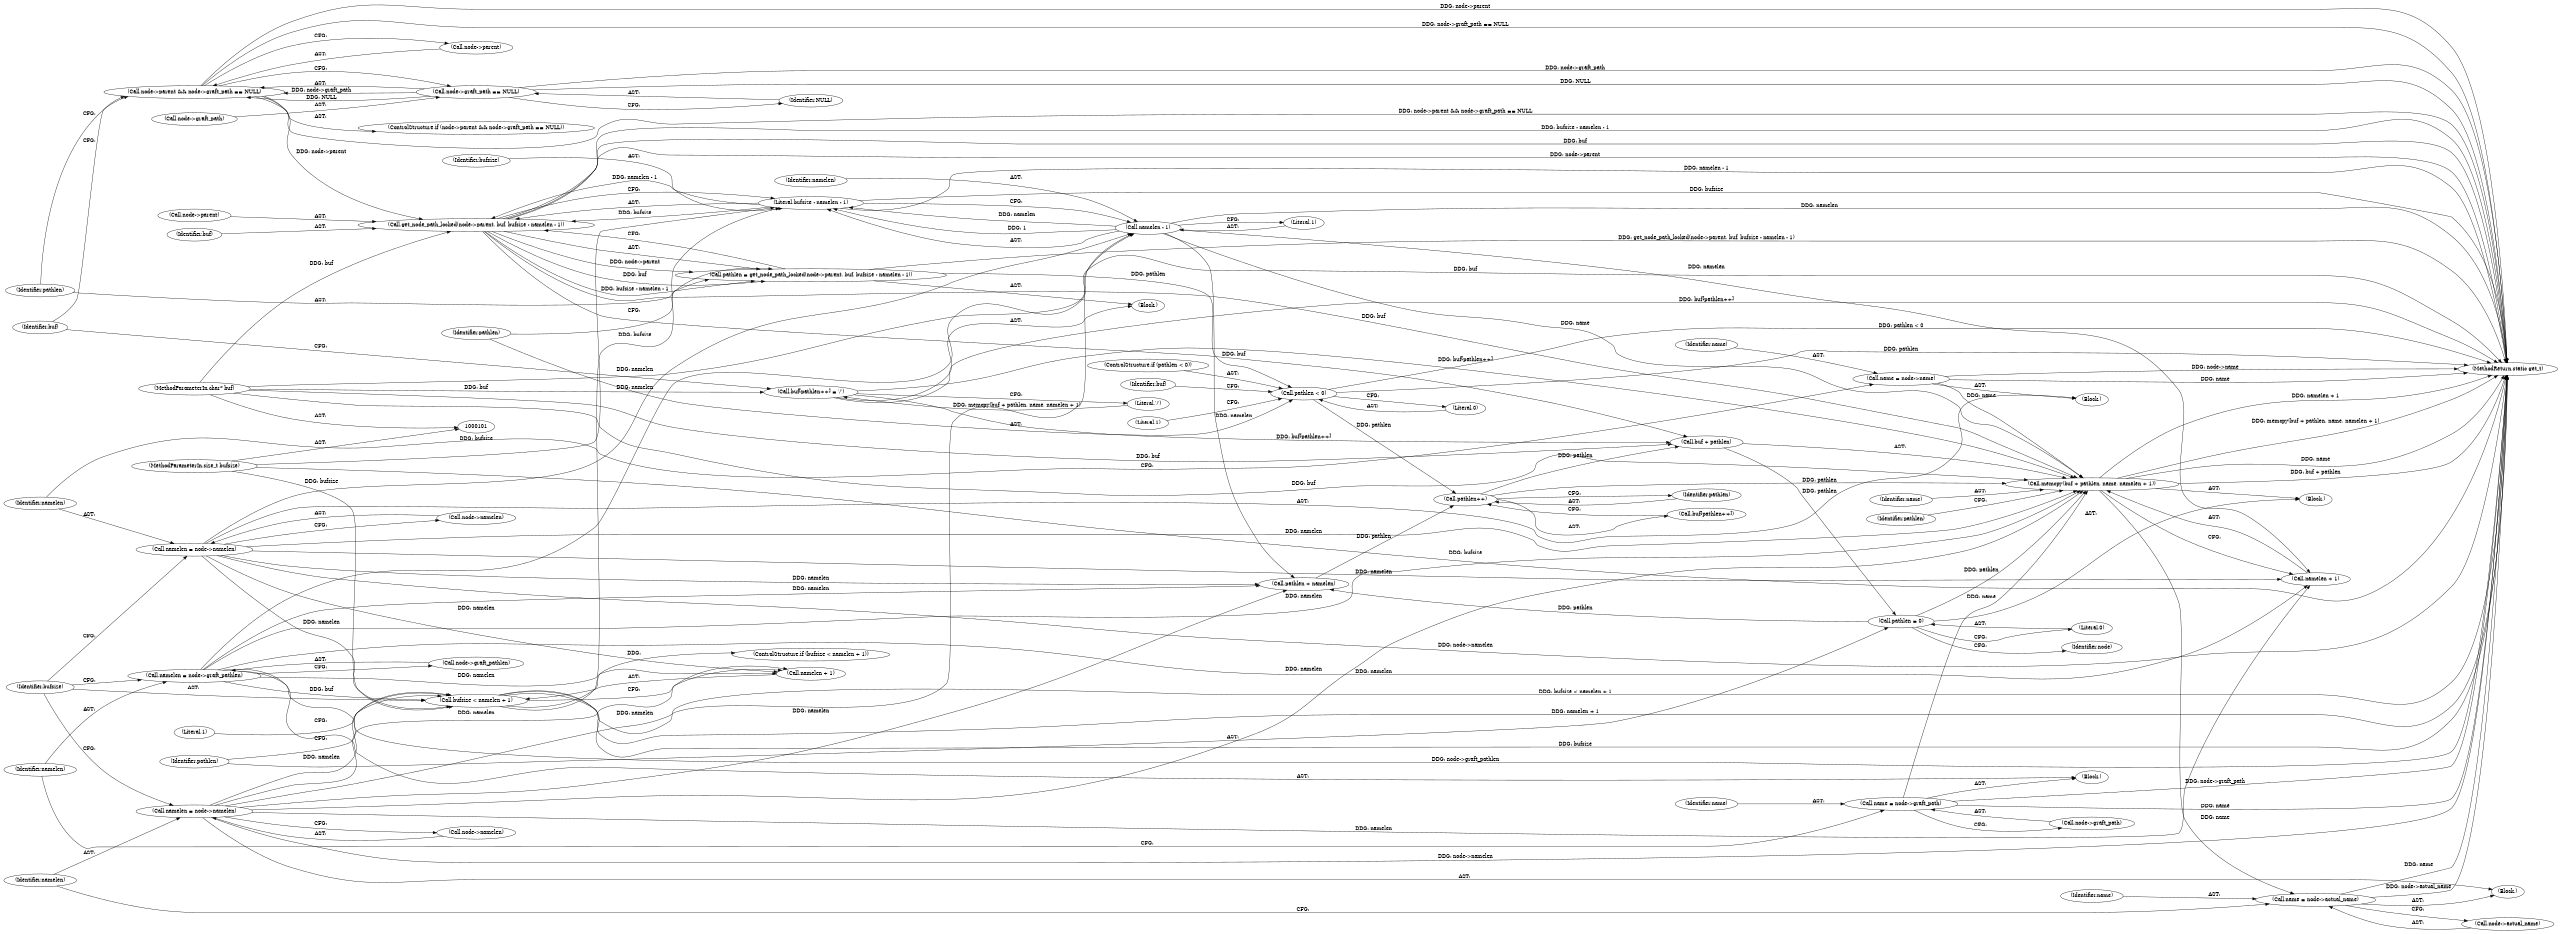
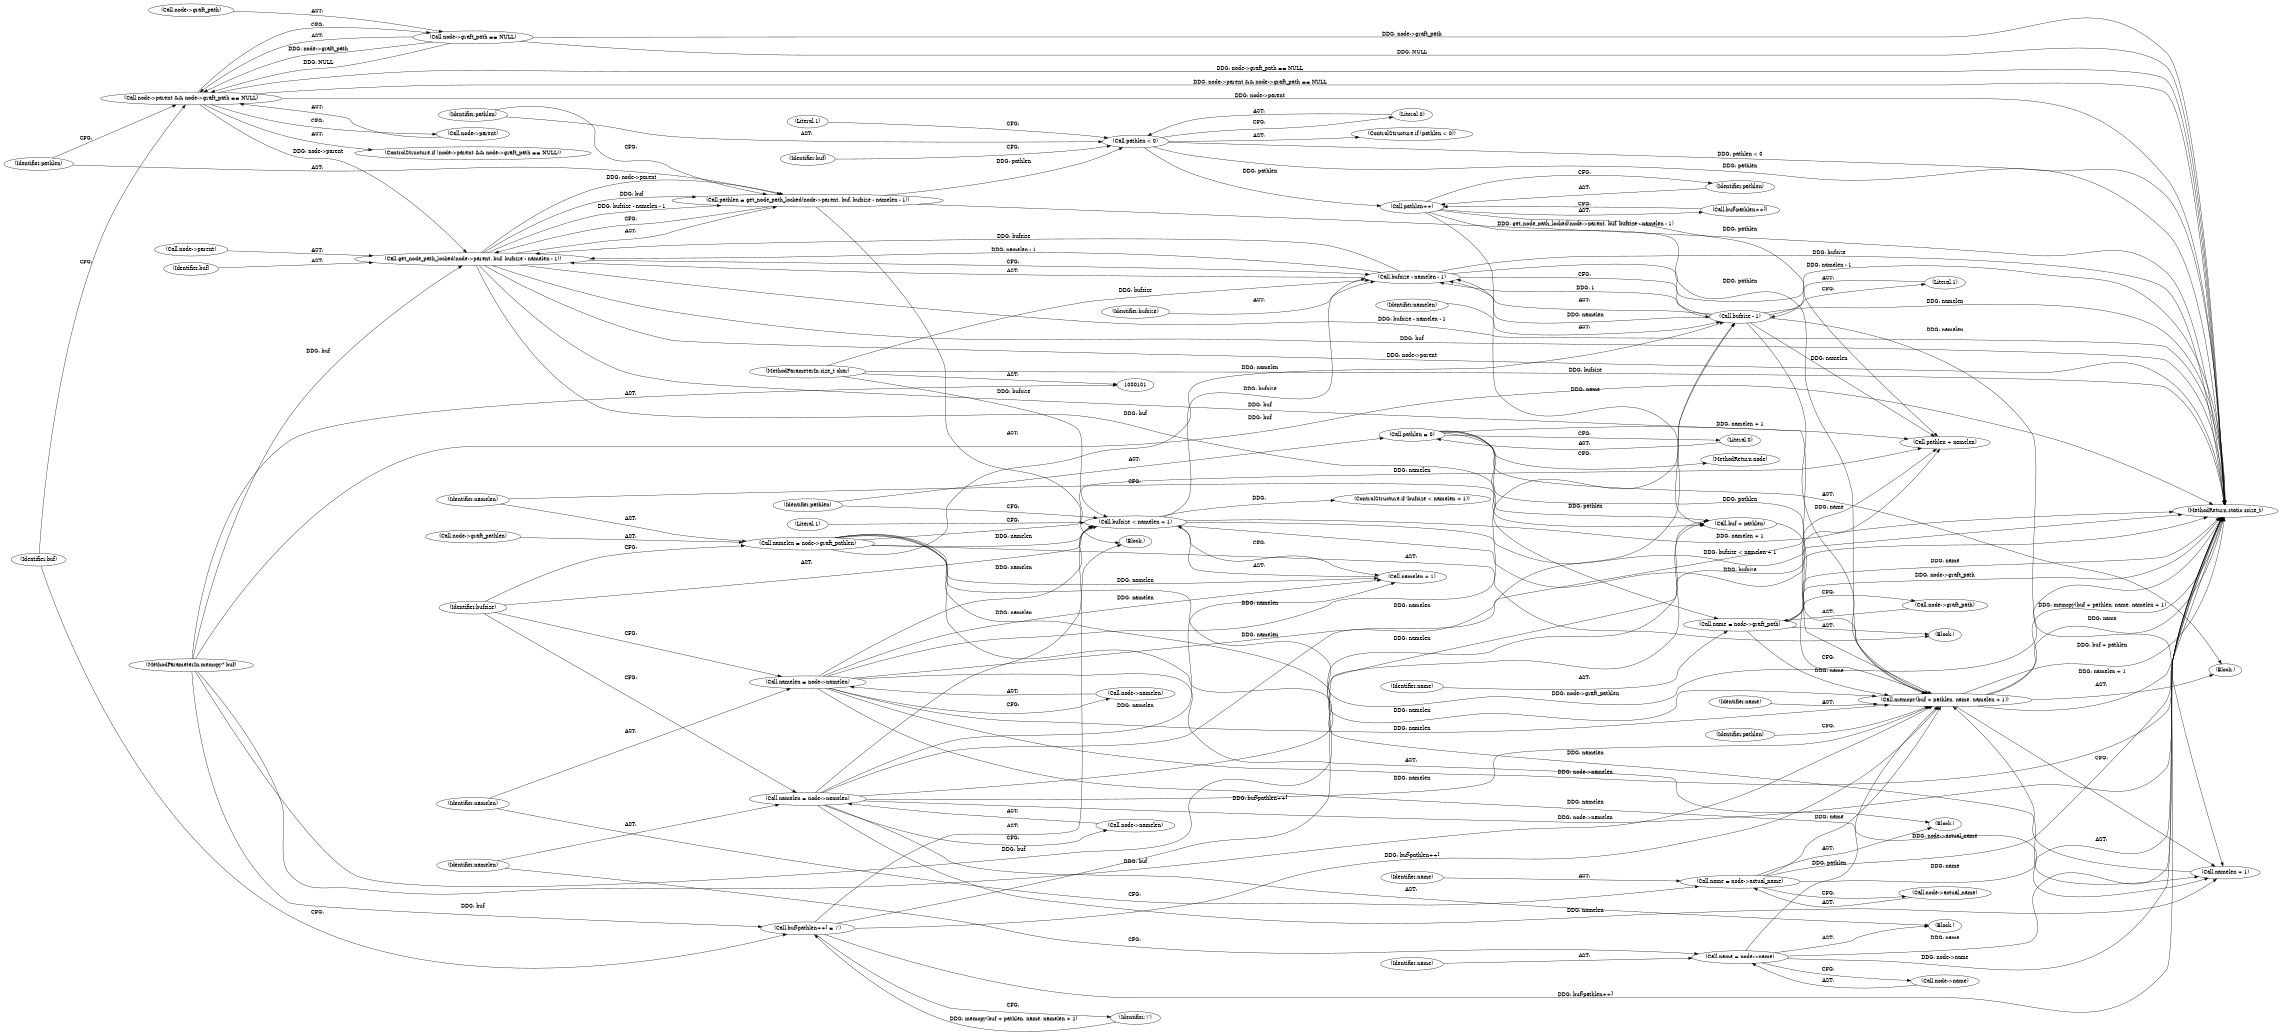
node "(Identifier,NULL)": removed
node "(Literal,bufsize - namelen - 1)": label "(Literal,bufsize - namelen - 1)" -> "(Call,bufsize - namelen - 1)"
node "(Call,namelen - 1)": label "(Call,namelen - 1)" -> "(Call,bufsize - 1)"
node "(MethodReturn,static get_t)": label "(MethodReturn,static get_t)" -> "(MethodReturn,static ssize_t)"
edge "(ControlStructure,if (pathlen < 0))" -> "(Call,pathlen < 0)": reversed
node "(MethodParameterIn,char* buf)": label "(MethodParameterIn,char* buf)" -> "(MethodParameterIn,memcpy* buf)"
edge "(Call,name = node->name)" -> "(Call,memcpy(buf + pathlen, name, namelen + 1))": label "DDG: name" -> "DDG: pathlen"
node "(Literal,'/')": label "(Literal,'/')" -> "(Identifier,'/')"
edge "(Call,buf + pathlen)" -> "(Call,memcpy(buf + pathlen, name, namelen + 1))": label "AST: " -> "CFG: "
edge "(Call,pathlen++)" -> "(Call,buf + pathlen)": label "DDG: pathlen" -> "DDG: name"
node "(MethodParameterIn,size_t bufsize)": label "(MethodParameterIn,size_t bufsize)" -> "(MethodParameterIn,size_t char)"
edge "(Call,buf + pathlen)" -> "(Call,pathlen = 0)": reversed
edge "(Call,pathlen + namelen)" -> "(Call,pathlen++)": reversed
edge "(Call,pathlen = 0)" -> "(Call,pathlen + namelen)": label "DDG: pathlen" -> "DDG: namelen + 1"
node "(Identifier,node)": label "(Identifier,node)" -> "(MethodReturn,node)"
edge "(Call,namelen = node->graft_pathlen)" -> "(Call,node->graft_pathlen)": removed, label "CFG:"
edge "(Call,namelen = node->graft_pathlen)" -> "(Call,bufsize < namelen + 1)": label "DDG: buf" -> "DDG: namelen"
edge "(Call,memcpy(buf + pathlen, name, namelen + 1))" -> "(Call,name = node->actual_name)": reversed
node "(Call,node->name)": added
